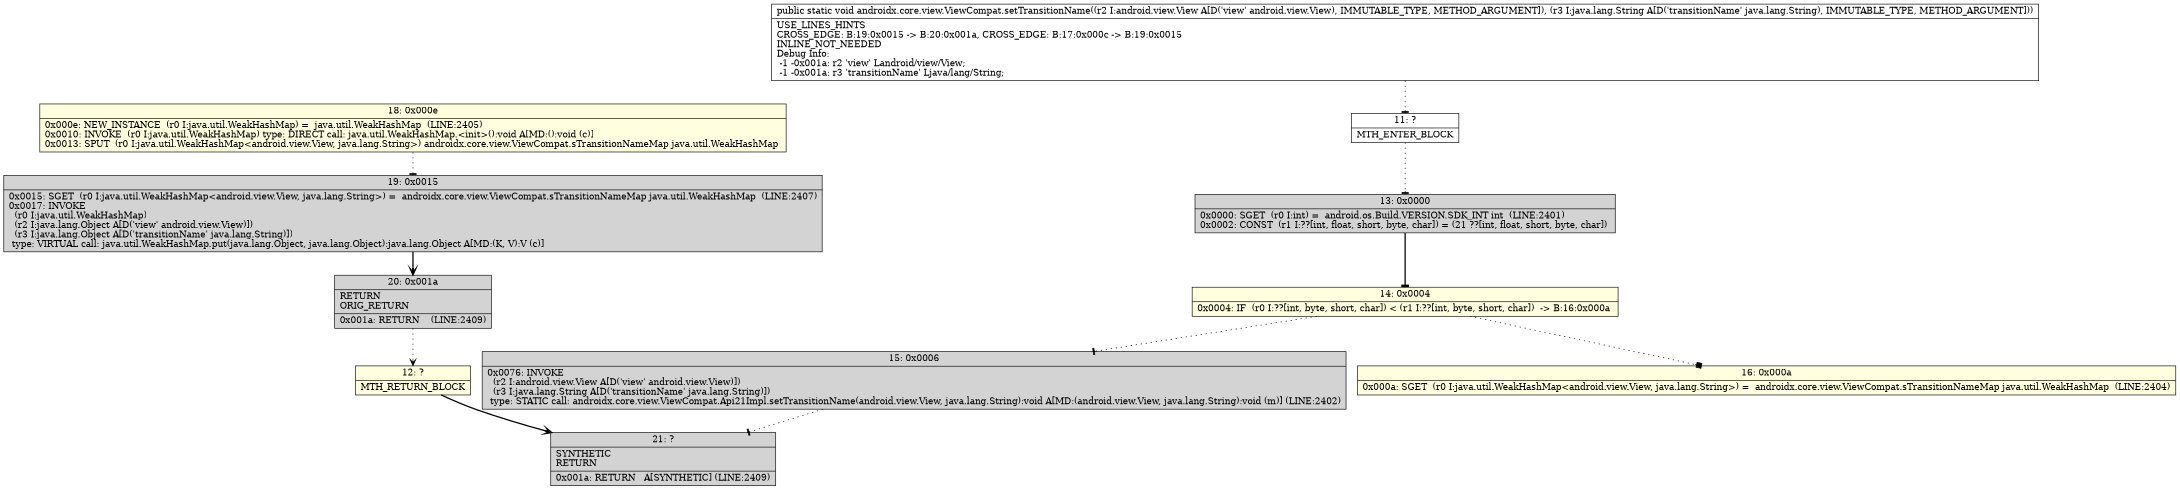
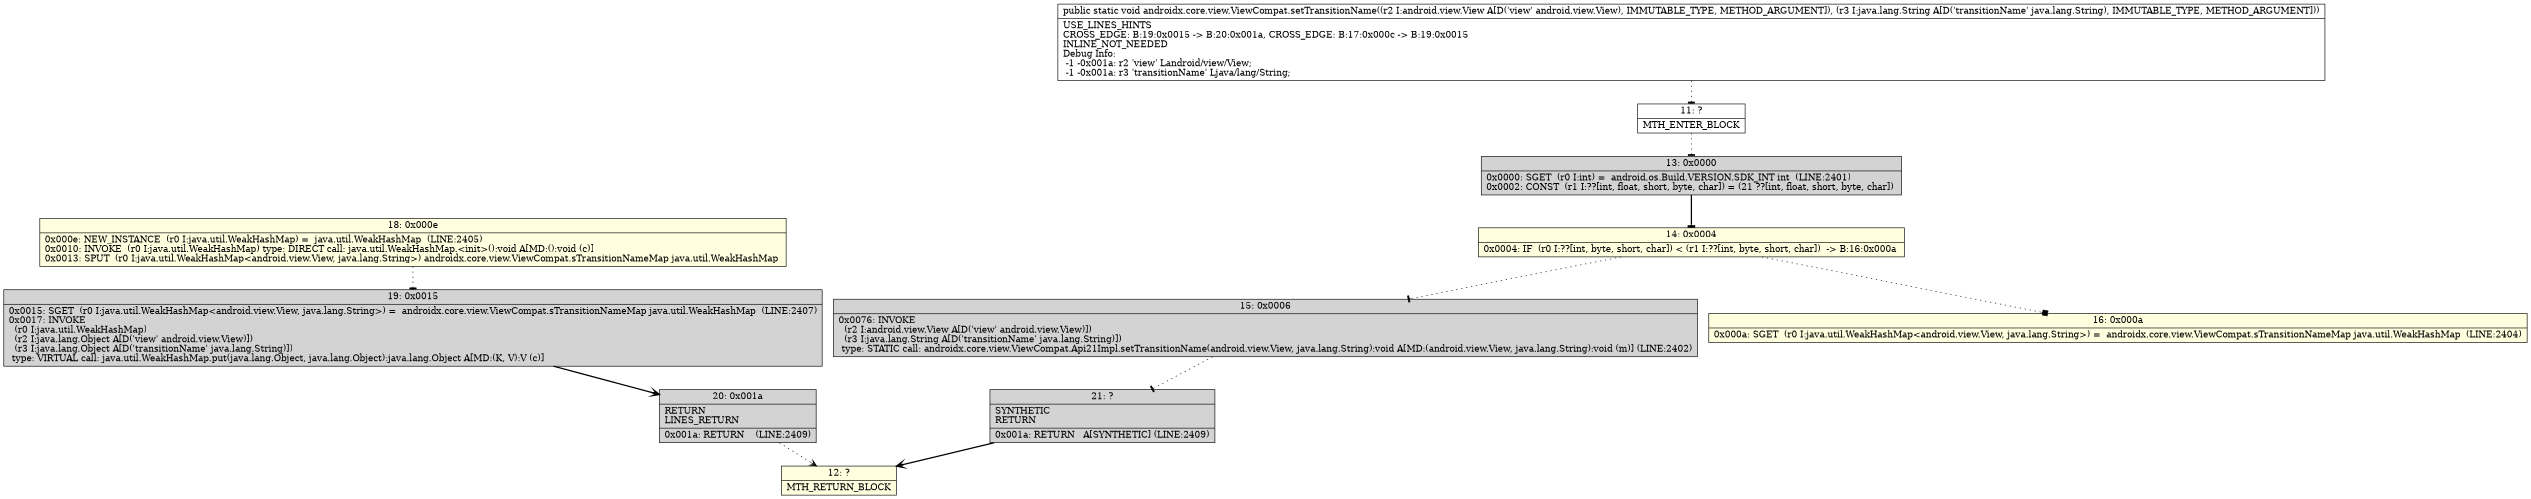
node "20: 0x001a": text "ORIG_RETURN" -> "LINES_RETURN"
edge "12: ?" -> "21: ?": reversed
